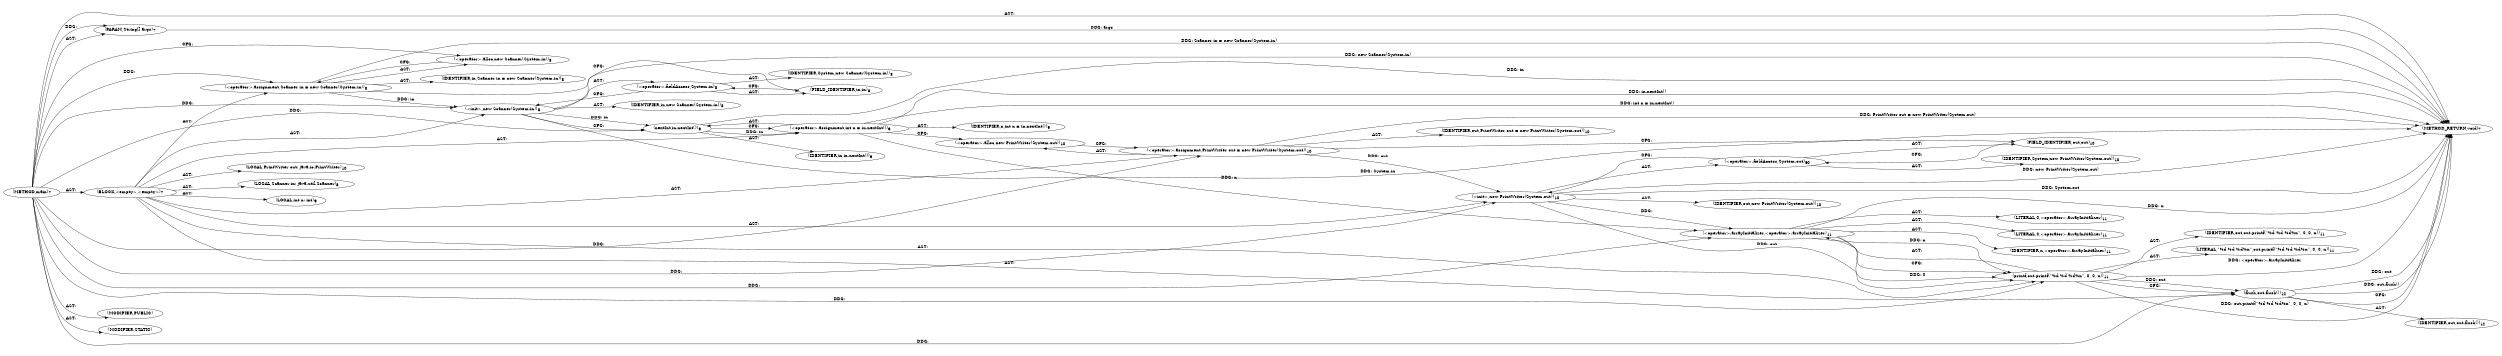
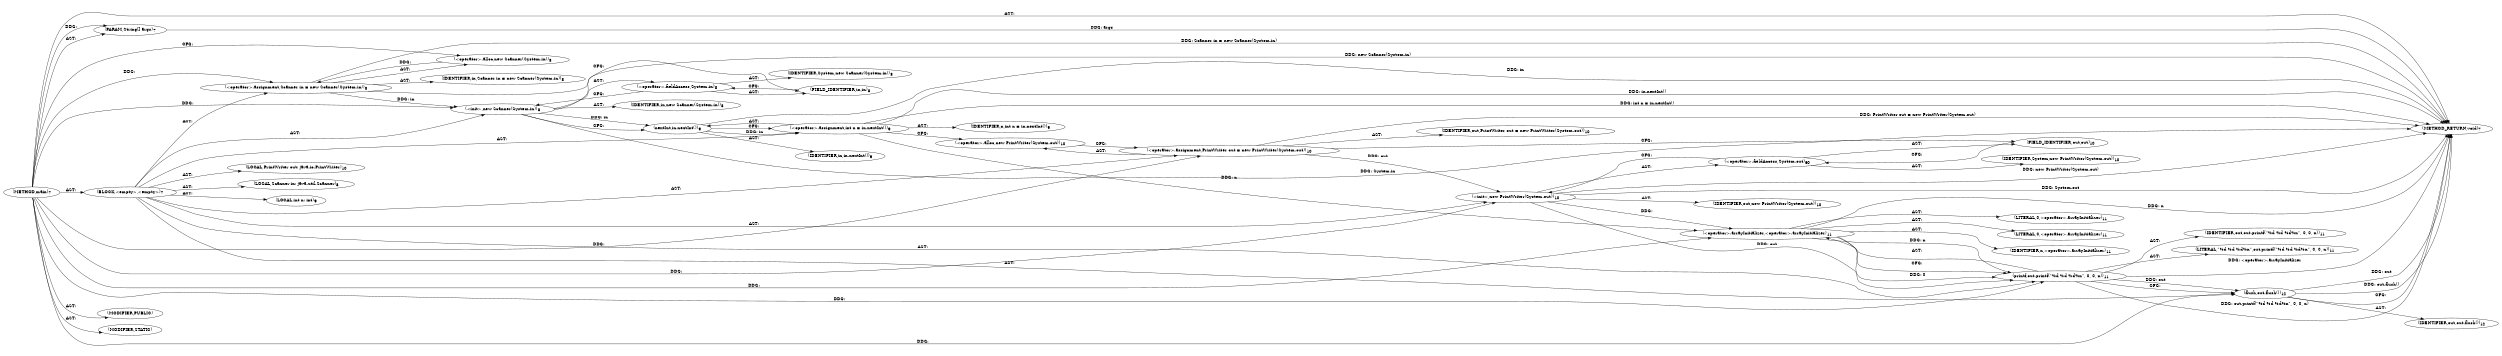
edge "(<operator>.alloc,new Scanner(System.in))" -> "(<operator>.assignment,Scanner in = new Scanner(System.in))": label "CFG: " -> "DDG: "
edge "(METHOD,main)" -> "(nextInt,in.nextInt())": removed, label "DDG:"
